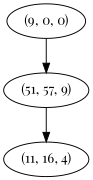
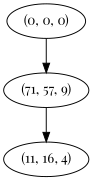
node "(9, 0, 0)": label "(9, 0, 0)" -> "(0, 0, 0)"
node "(51, 57, 9)": label "(51, 57, 9)" -> "(71, 57, 9)"
